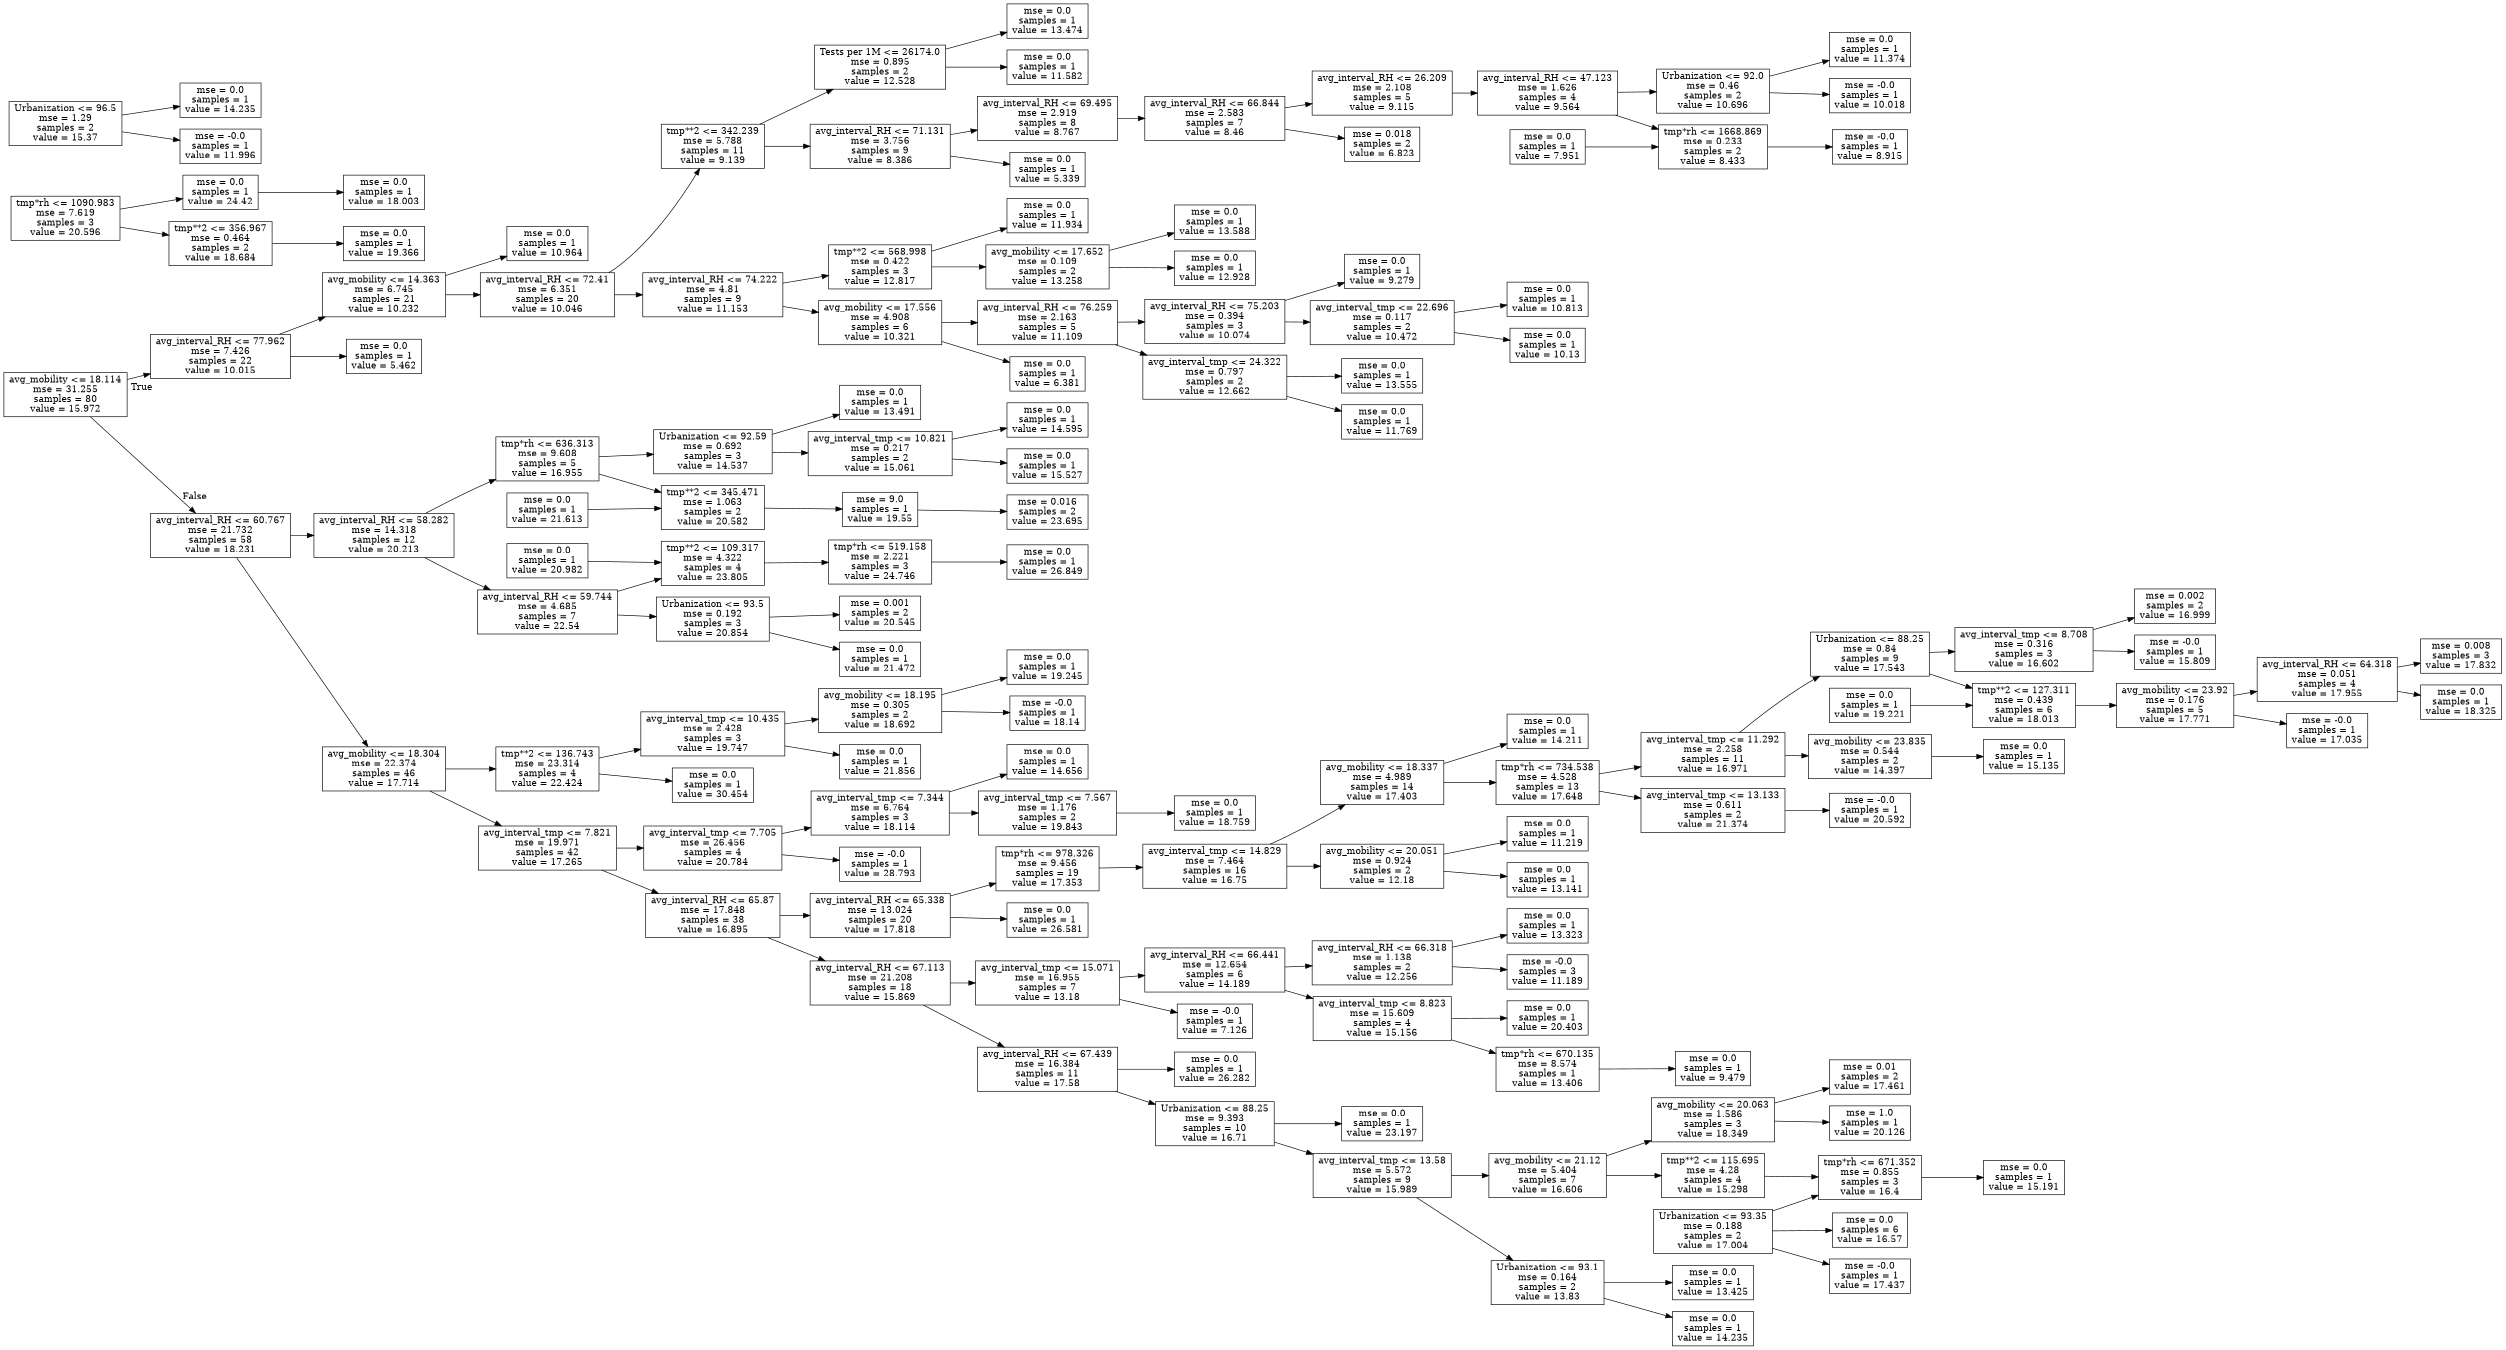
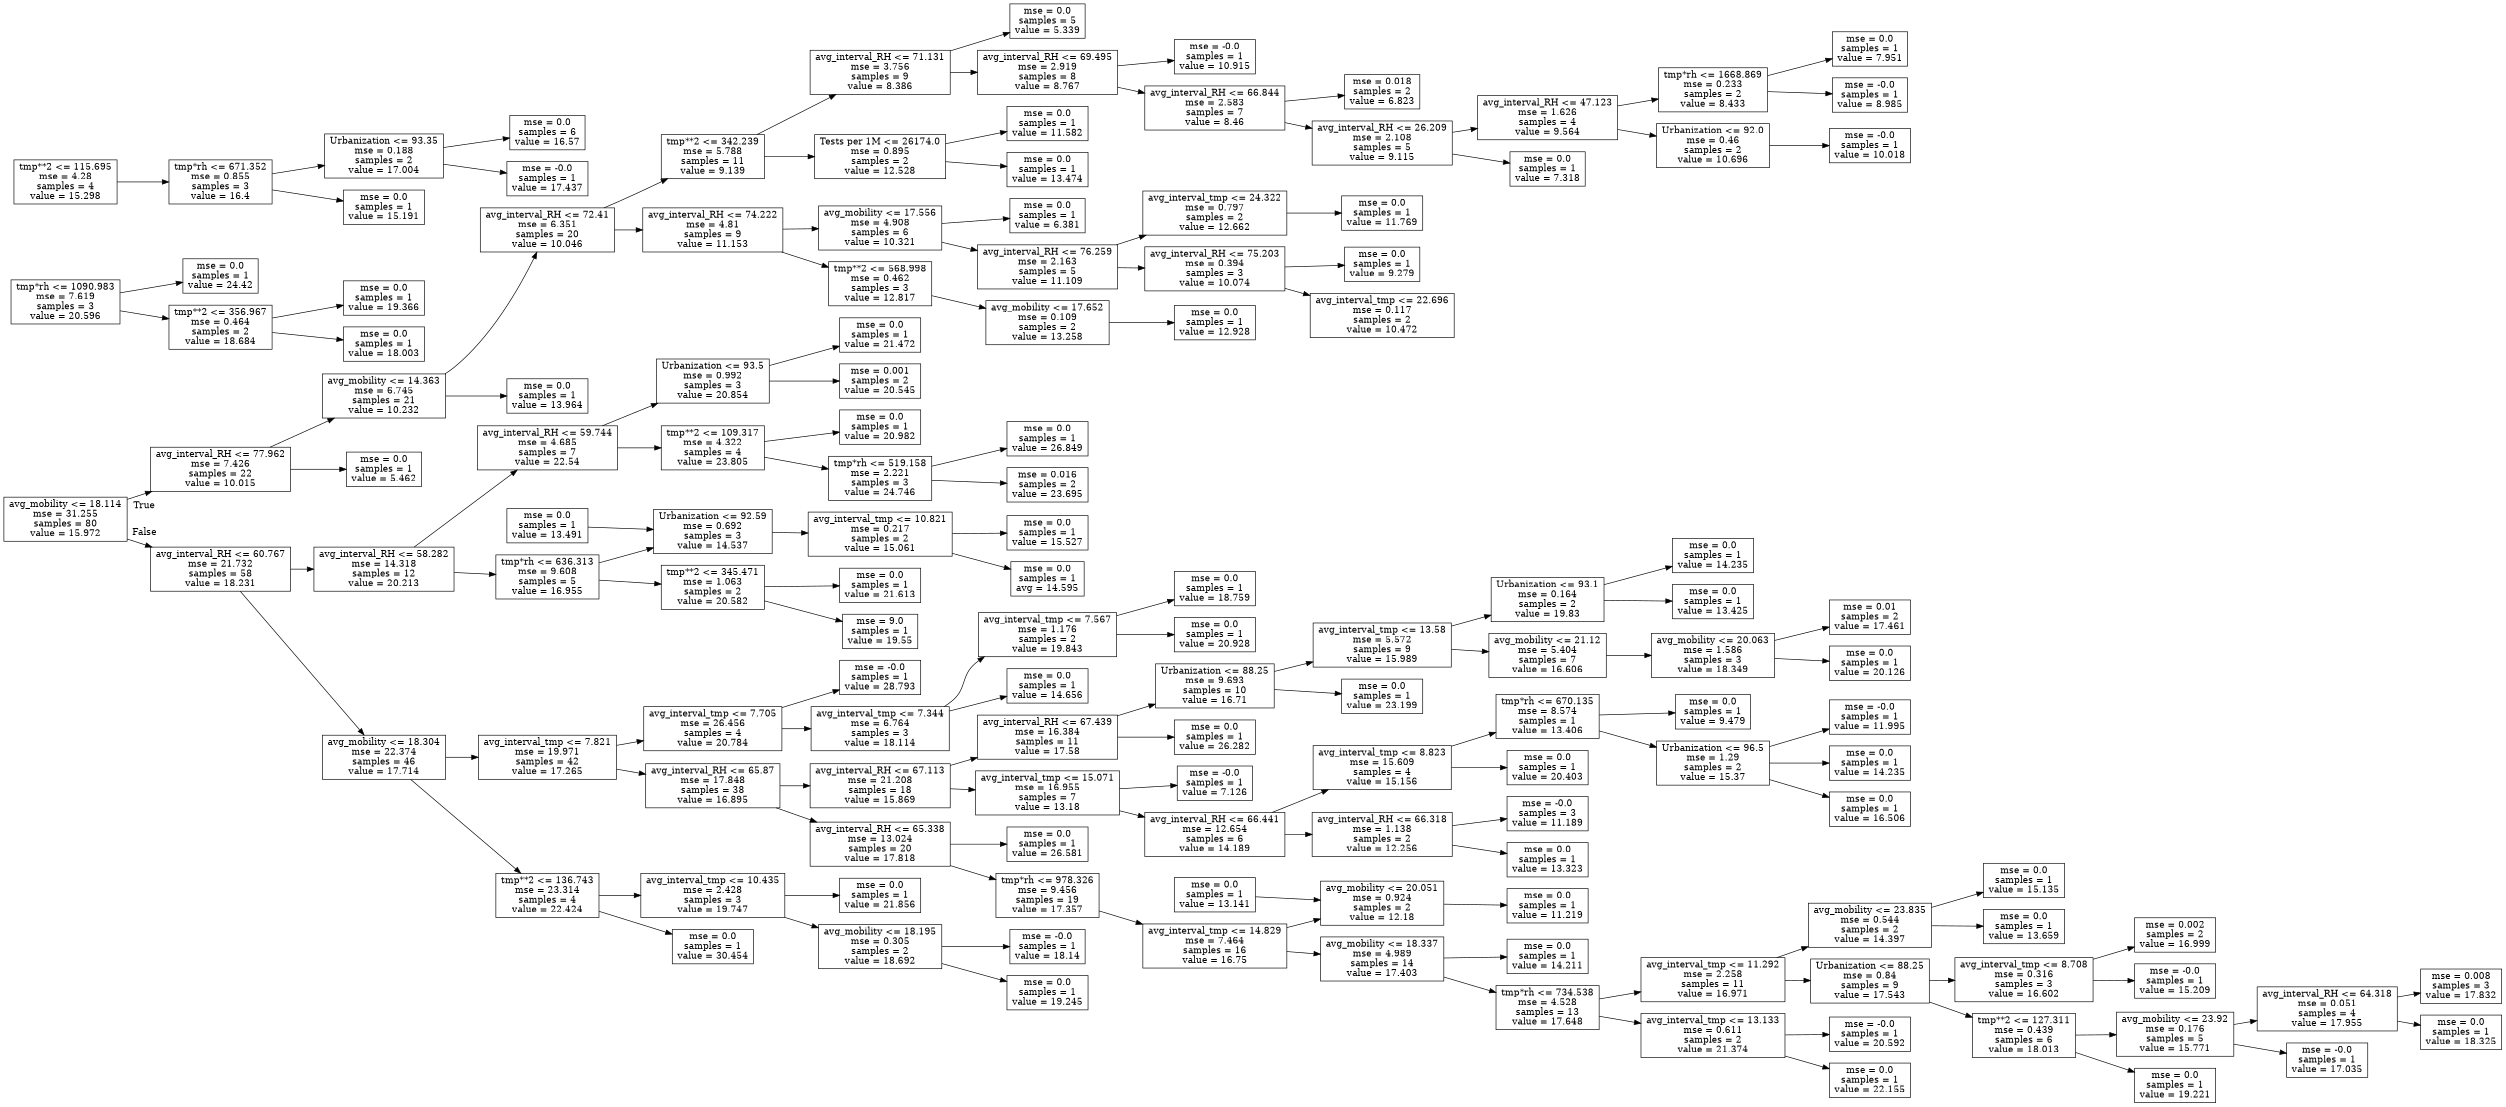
node "mse = 0.0 samples = 1 value = 11.374": removed
node "mse = -0.0 samples = 1 value = 10.915": added
node "mse = -0.0 samples = 1 value = 11.996": label "mse = -0.0 samples = 1 value = 11.996" -> "mse = -0.0 samples = 1 value = 11.995"
edge "mse = 0.0 samples = 1 value = 7.951" -> "tmp*rh <= 1668.869 mse = 0.233 samples = 2 value = 8.433": reversed
node "mse = -0.0 samples = 1 value = 8.915": label "mse = -0.0 samples = 1 value = 8.915" -> "mse = -0.0 samples = 1 value = 8.985"
node "mse = 0.0 samples = 1 value = 7.318": added
node "mse = 0.0 samples = 1 value = 5.339": label "mse = 0.0 samples = 1 value = 5.339" -> "mse = 0.0 samples = 5 value = 5.339"
edge "mse = 0.0 samples = 1 value = 24.42" -> "mse = 0.0 samples = 1 value = 18.003": now "tmp**2 <= 356.967 mse = 0.464 samples = 2 value = 18.684" -> "mse = 0.0 samples = 1 value = 18.003"
node "mse = 0.0 samples = 1 value = 11.934": removed
node "mse = 0.0 samples = 1 value = 13.588": removed
node "mse = 0.0 samples = 1 value = 10.964": label "mse = 0.0 samples = 1 value = 10.964" -> "mse = 0.0 samples = 1 value = 13.964"
node "tmp**2 <= 568.998 mse = 0.422 samples = 3 value = 12.817": label "tmp**2 <= 568.998 mse = 0.422 samples = 3 value = 12.817" -> "tmp**2 <= 568.998 mse = 0.462 samples = 3 value = 12.817"
node "mse = 0.0 samples = 1 value = 10.813": removed
node "mse = 0.0 samples = 1 value = 10.13": removed
node "mse = 0.0 samples = 1 value = 13.555": removed
node "mse = 0.0 samples = 1 value = 14.595": label "mse = 0.0 samples = 1 value = 14.595" -> "mse = 0.0 samples = 1 avg = 14.595"
edge "Urbanization <= 92.59 mse = 0.692 samples = 3 value = 14.537" -> "mse = 0.0 samples = 1 value = 13.491": reversed
edge "mse = 0.0 samples = 1 value = 21.613" -> "tmp**2 <= 345.471 mse = 1.063 samples = 2 value = 20.582": reversed
edge "mse = 9.0 samples = 1 value = 19.55" -> "mse = 0.016 samples = 2 value = 23.695": now "tmp*rh <= 519.158 mse = 2.221 samples = 3 value = 24.746" -> "mse = 0.016 samples = 2 value = 23.695"
edge "mse = 0.0 samples = 1 value = 20.982" -> "tmp**2 <= 109.317 mse = 4.322 samples = 4 value = 23.805": reversed
node "Urbanization <= 93.5 mse = 0.192 samples = 3 value = 20.854": label "Urbanization <= 93.5 mse = 0.192 samples = 3 value = 20.854" -> "Urbanization <= 93.5 mse = 0.992 samples = 3 value = 20.854"
node "mse = 0.0 samples = 1 value = 20.928": added
node "mse = -0.0 samples = 1 value = 15.809": label "mse = -0.0 samples = 1 value = 15.809" -> "mse = -0.0 samples = 1 value = 15.209"
edge "mse = 0.0 samples = 1 value = 19.221" -> "tmp**2 <= 127.311 mse = 0.439 samples = 6 value = 18.013": reversed
node "avg_mobility <= 23.92 mse = 0.176 samples = 5 value = 17.771": label "avg_mobility <= 23.92 mse = 0.176 samples = 5 value = 17.771" -> "avg_mobility <= 23.92 mse = 0.176 samples = 5 value = 15.771"
edge "tmp*rh <= 670.135 mse = 8.574 samples = 1 value = 13.406" -> "Urbanization <= 96.5 mse = 1.29 samples = 2 value = 15.37": added
node "mse = 0.0 samples = 1 value = 16.506": added
node "tmp*rh <= 978.326 mse = 9.456 samples = 19 value = 17.353": label "tmp*rh <= 978.326 mse = 9.456 samples = 19 value = 17.353" -> "tmp*rh <= 978.326 mse = 9.456 samples = 19 value = 17.357"
edge "avg_mobility <= 20.051 mse = 0.924 samples = 2 value = 12.18" -> "mse = 0.0 samples = 1 value = 13.141": reversed
node "mse = 0.0 samples = 1 value = 13.659": added
node "mse = 0.0 samples = 1 value = 22.155": added
node "mse = 1.0 samples = 1 value = 20.126": label "mse = 1.0 samples = 1 value = 20.126" -> "mse = 0.0 samples = 1 value = 20.126"
node "Urbanization <= 88.25 mse = 9.393 samples = 10 value = 16.71": label "Urbanization <= 88.25 mse = 9.393 samples = 10 value = 16.71" -> "Urbanization <= 88.25 mse = 9.693 samples = 10 value = 16.71"
node "mse = 0.0 samples = 1 value = 23.197": label "mse = 0.0 samples = 1 value = 23.197" -> "mse = 0.0 samples = 1 value = 23.199"
edge "avg_mobility <= 21.12 mse = 5.404 samples = 7 value = 16.606" -> "tmp**2 <= 115.695 mse = 4.28 samples = 4 value = 15.298": removed
edge "Urbanization <= 93.35 mse = 0.188 samples = 2 value = 17.004" -> "tmp*rh <= 671.352 mse = 0.855 samples = 3 value = 16.4": reversed
node "Urbanization <= 93.1 mse = 0.164 samples = 2 value = 13.83": label "Urbanization <= 93.1 mse = 0.164 samples = 2 value = 13.83" -> "Urbanization <= 93.1 mse = 0.164 samples = 2 value = 19.83"
